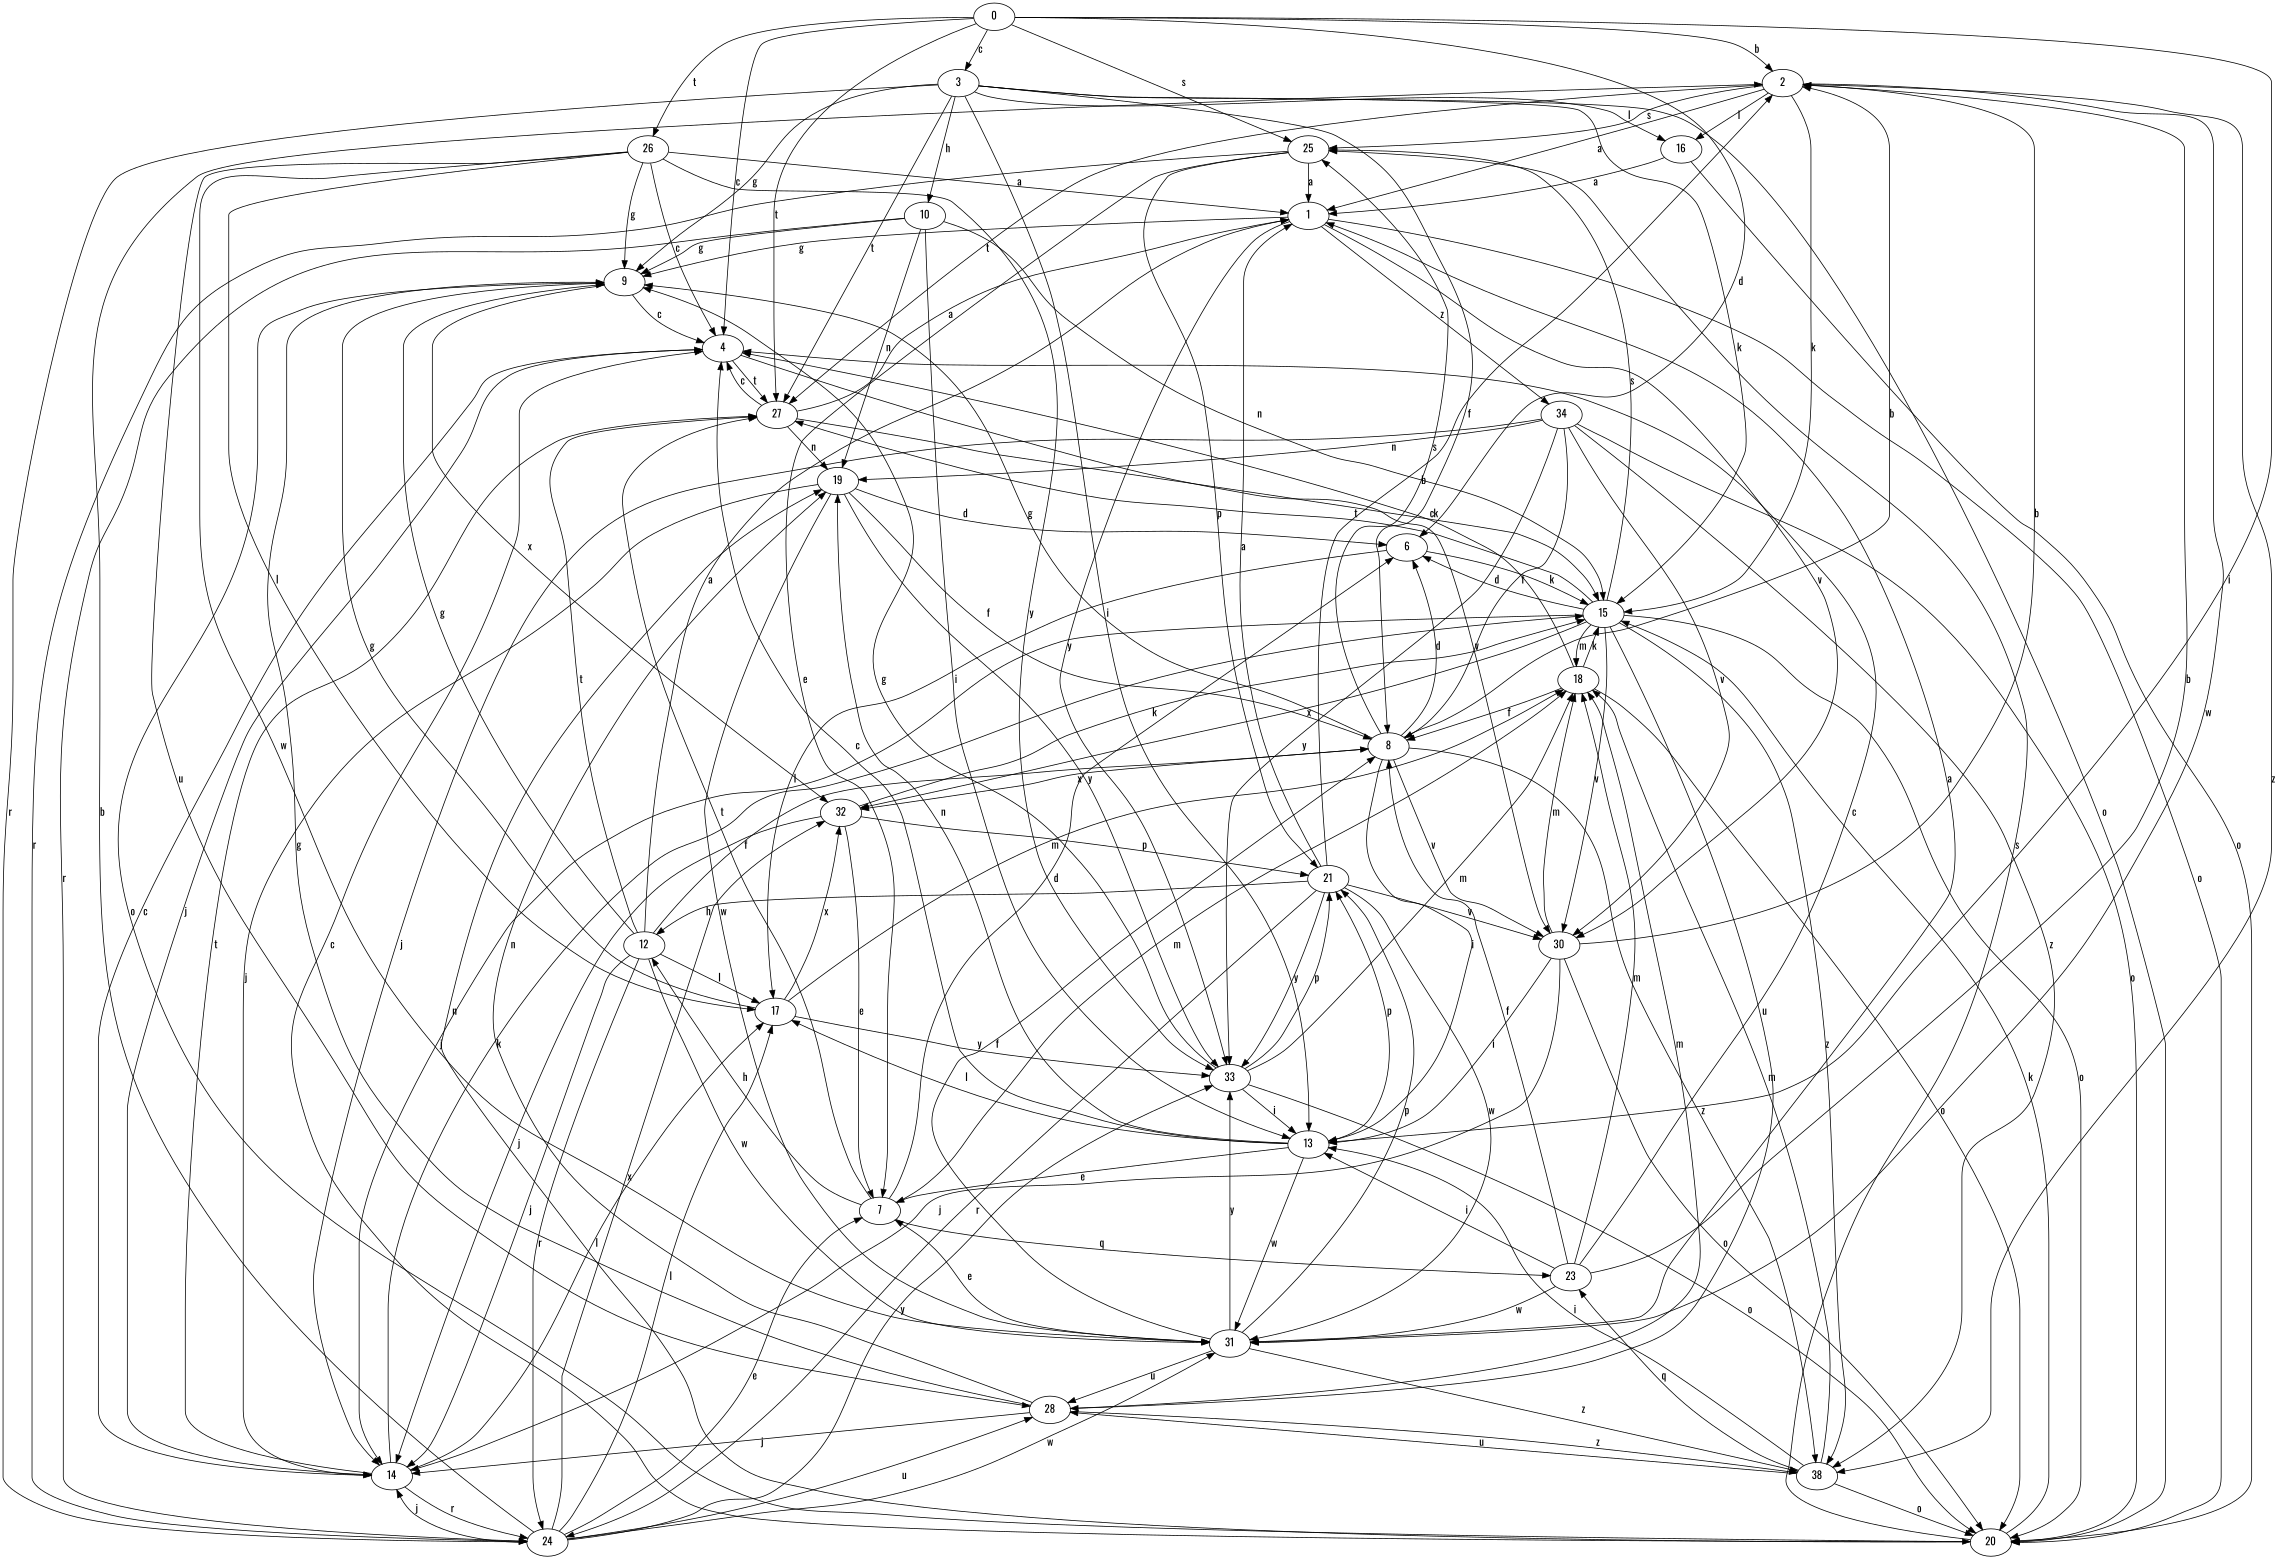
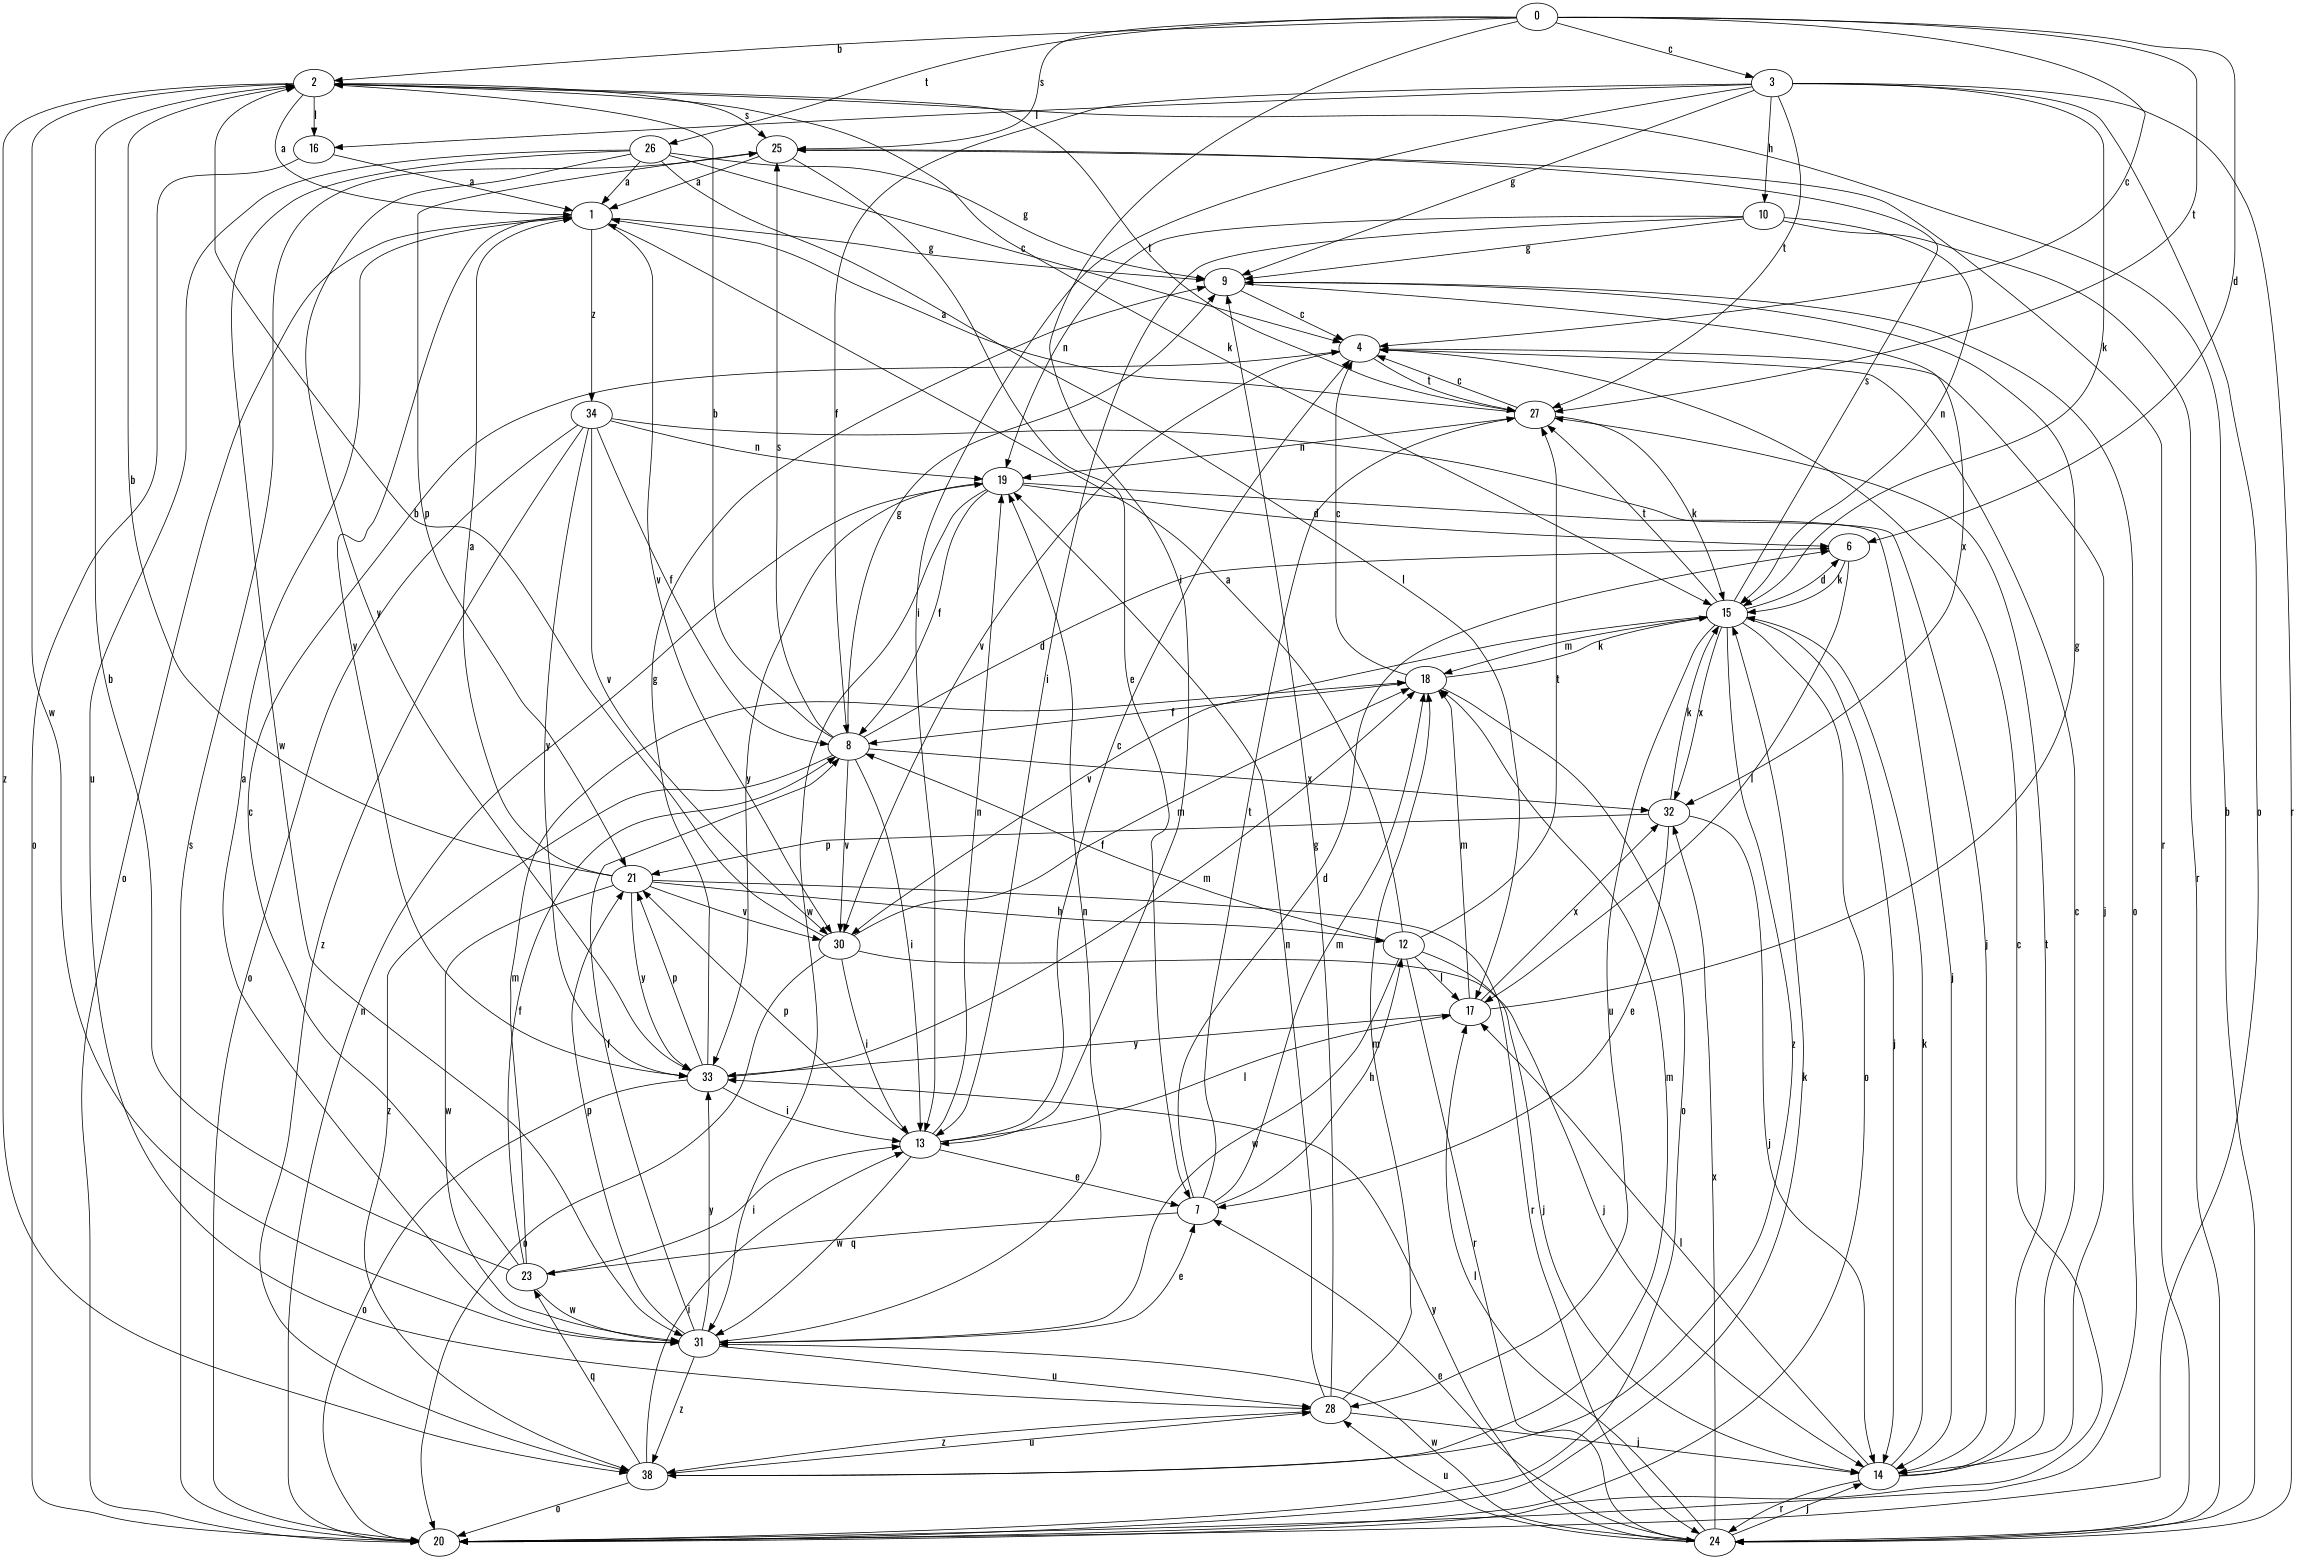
edge "12" -> "9": removed, label "g"
edge "31" -> "19": added, label "n"
